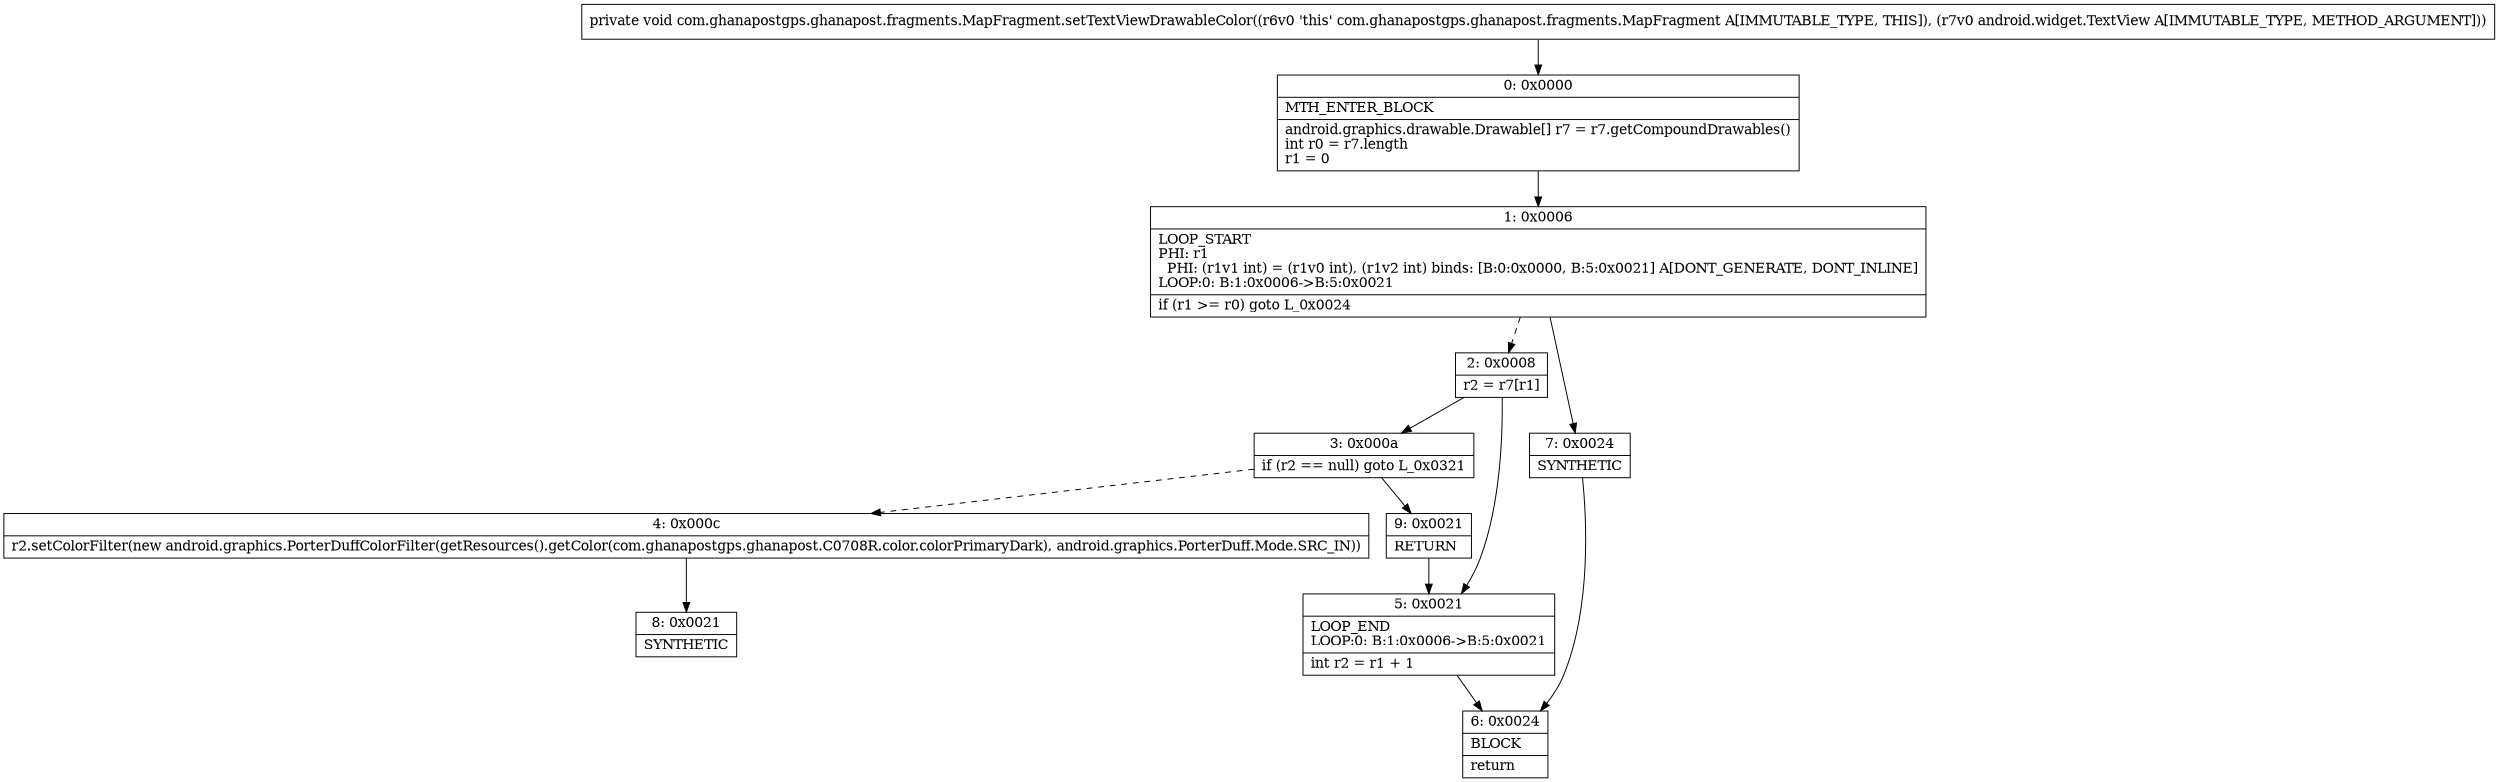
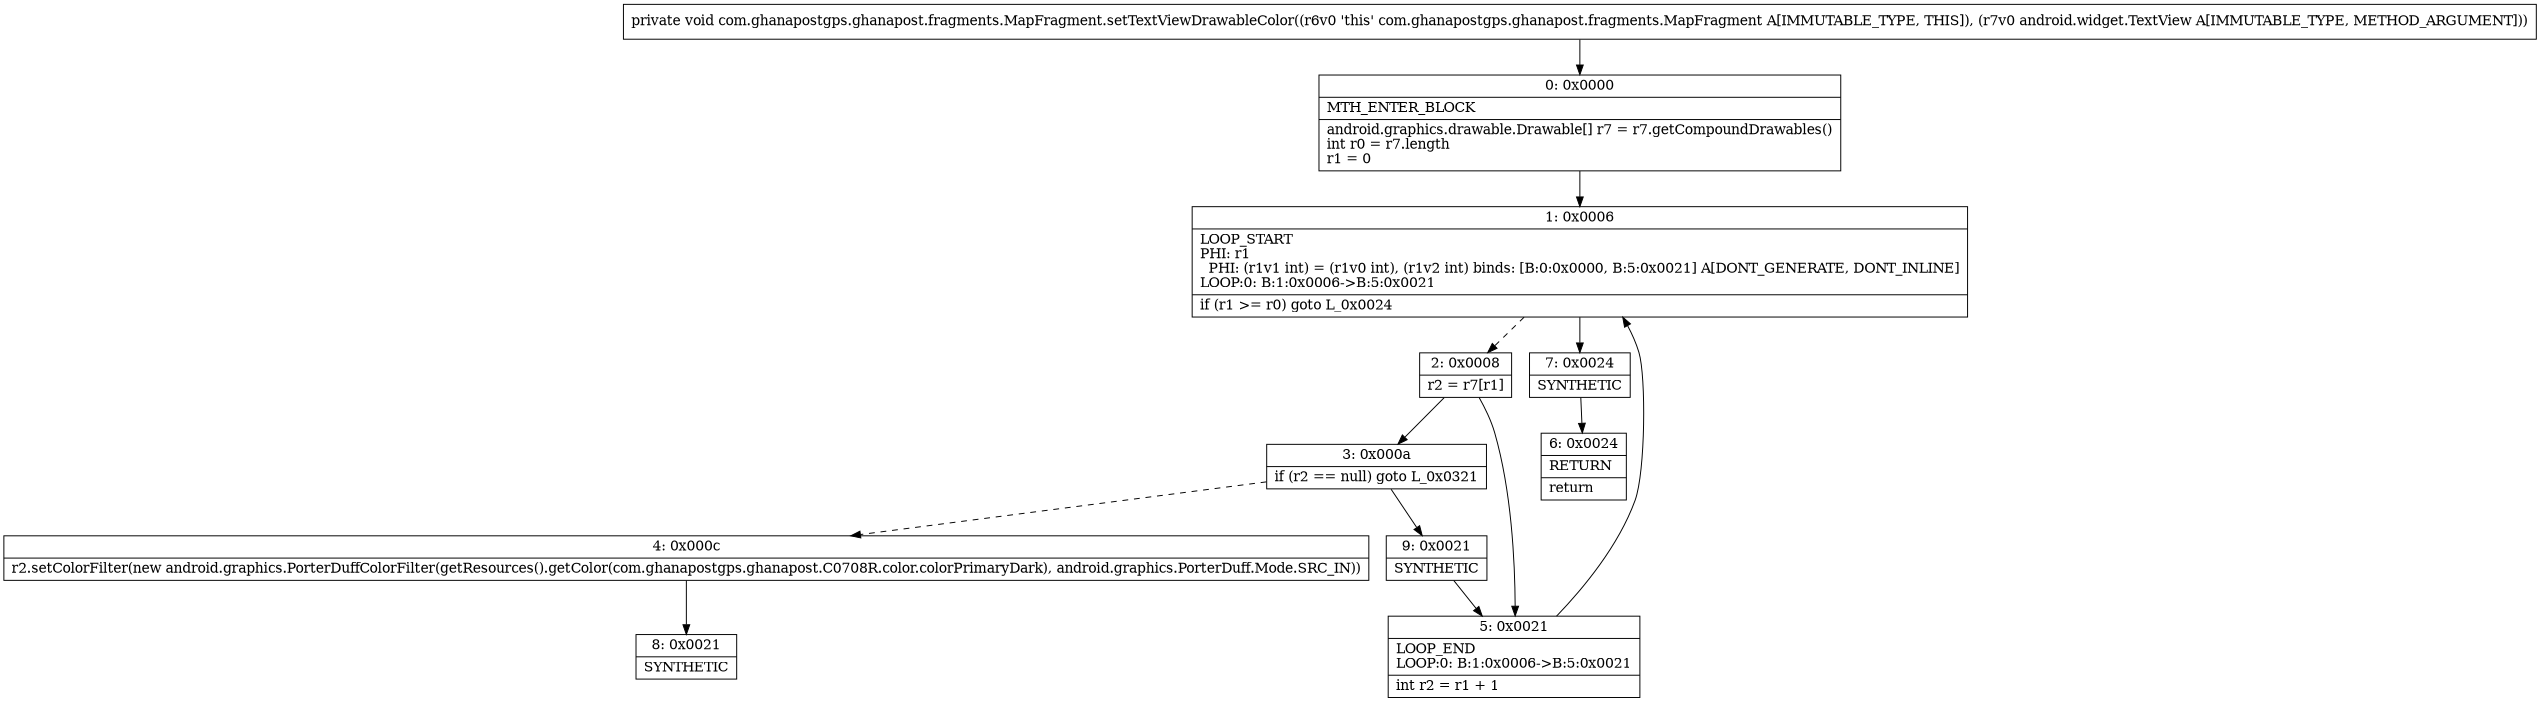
node "9: 0x0021": text "RETURN" -> "SYNTHETIC"
edge "5: 0x0021" -> "6: 0x0024": now "5: 0x0021" -> "1: 0x0006"
node "6: 0x0024": text "BLOCK" -> "RETURN"
